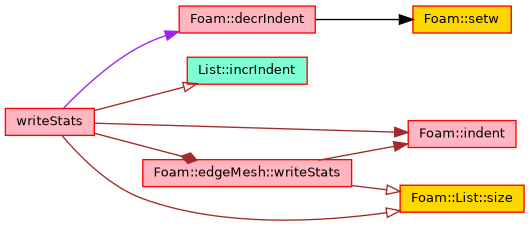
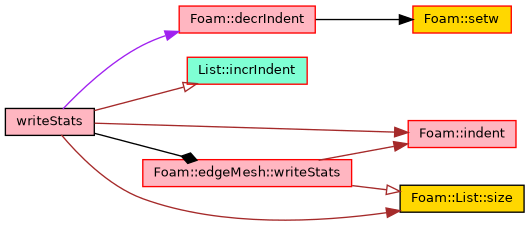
node "writeStats": color red -> black
edge "writeStats" -> "Foam::edgeMesh::writeStats": color brown -> black
node "Foam::List::size": color red -> black
edge "writeStats" -> "Foam::List::size": arrowhead onormal -> normal
